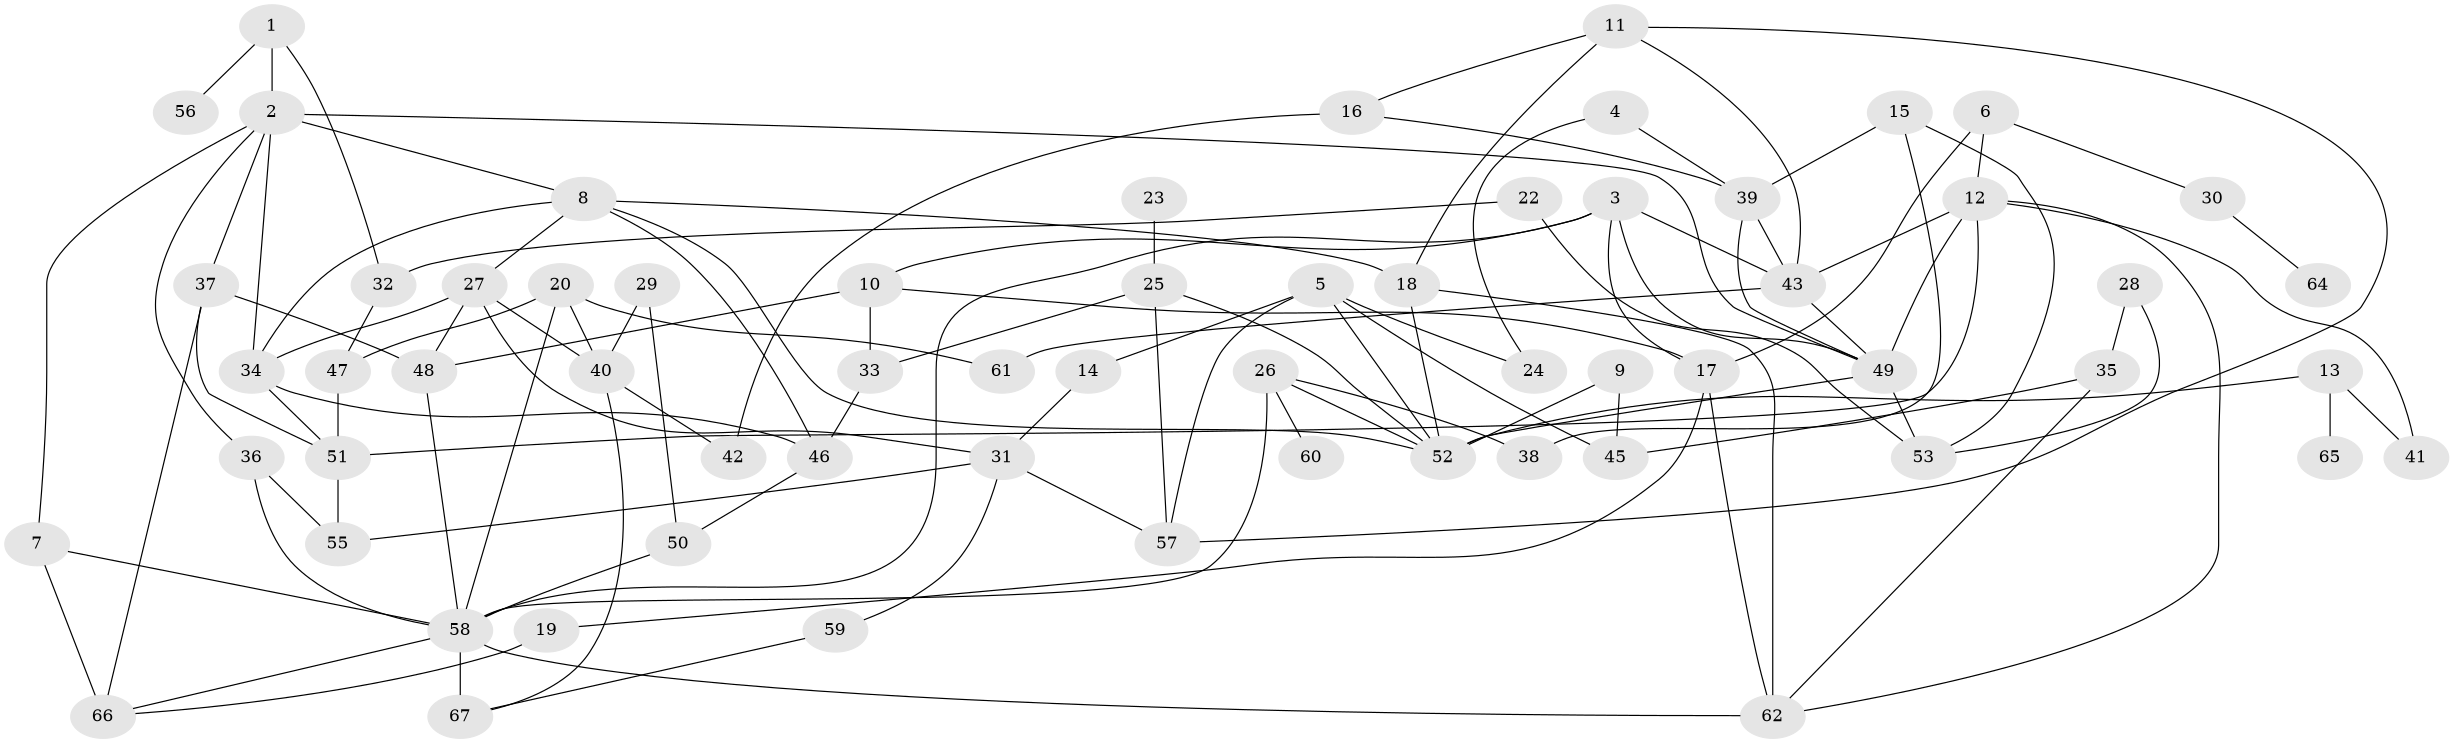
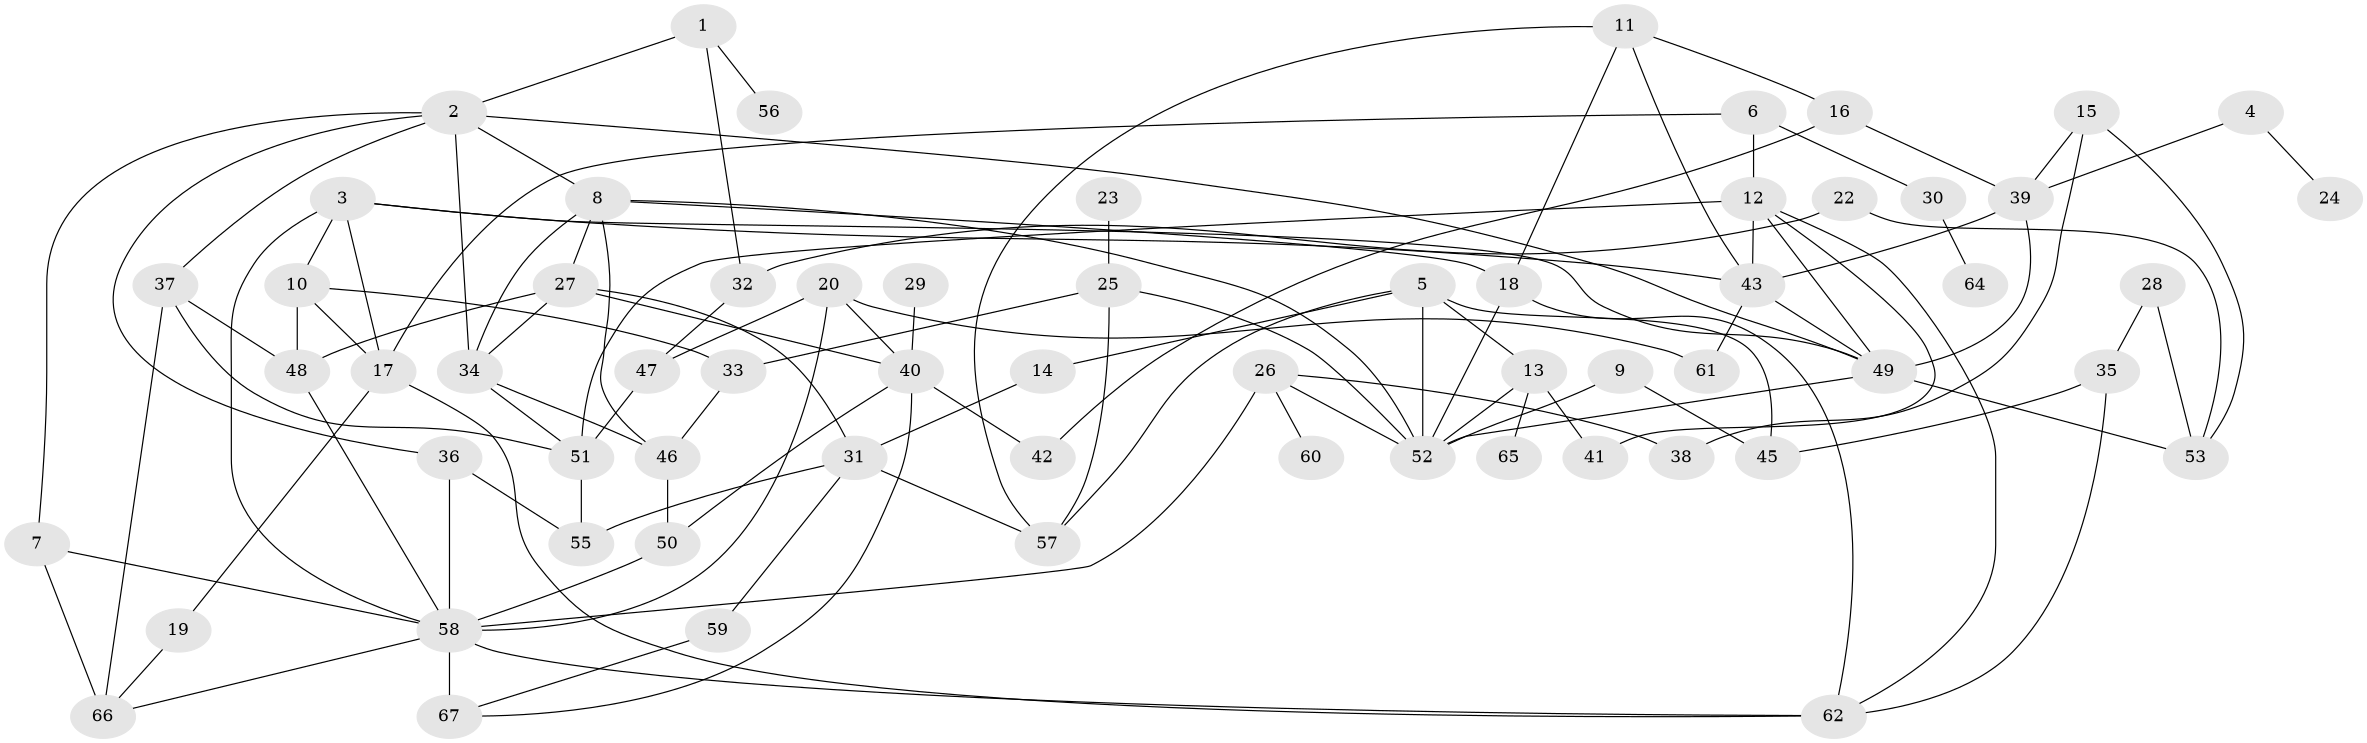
edge "5" -- "24": now "5" -- "13"
edge "29" -- "50": now "40" -- "50"
